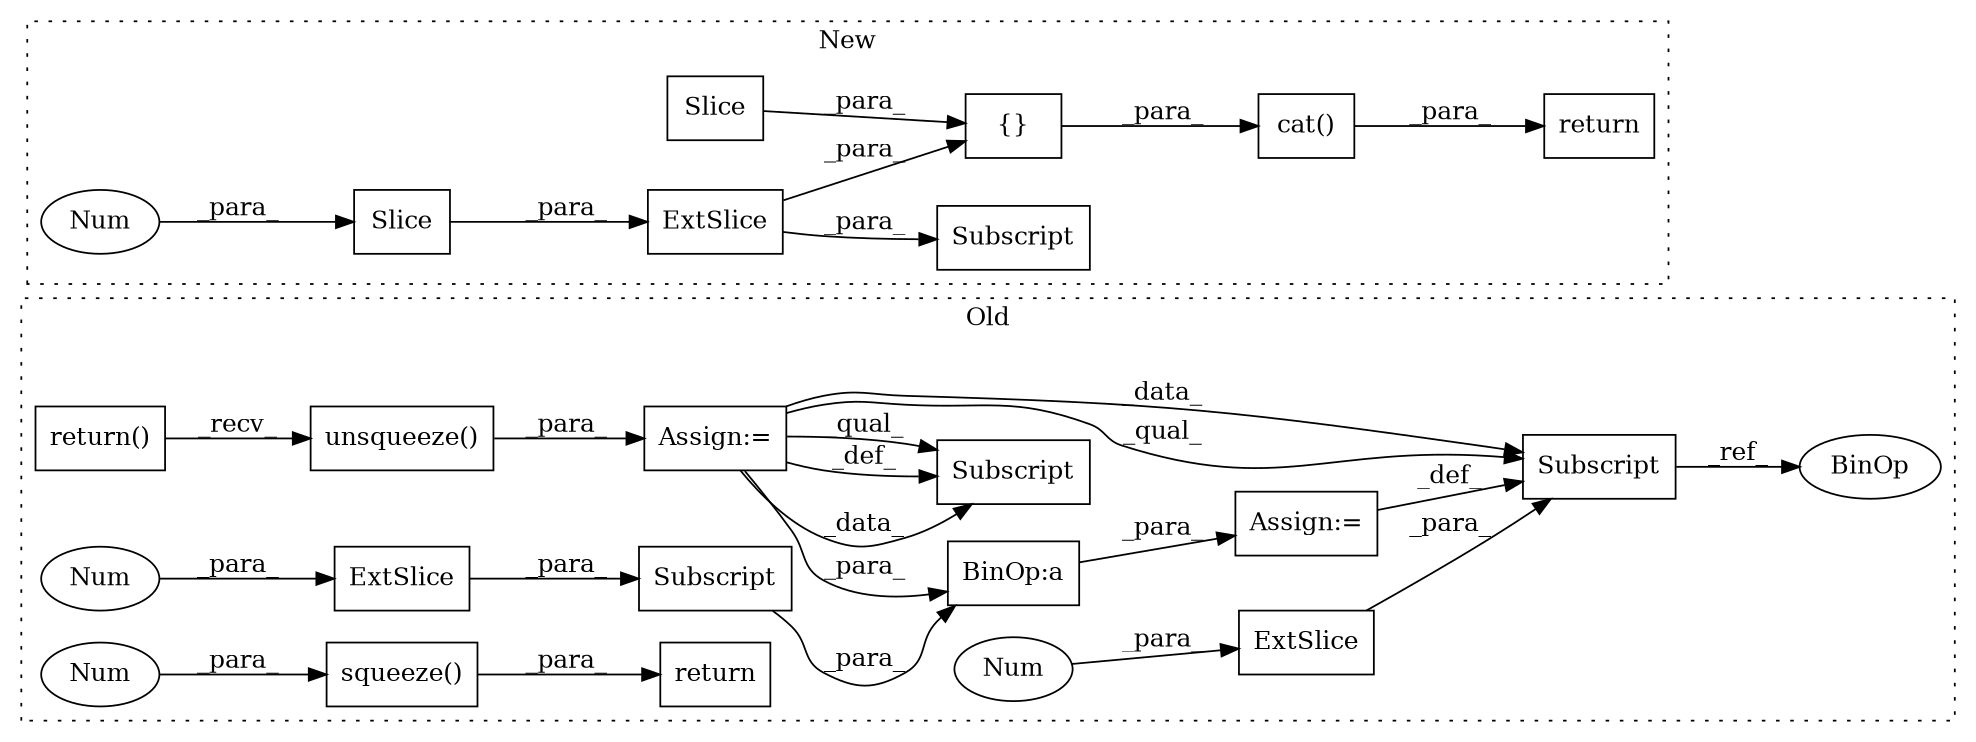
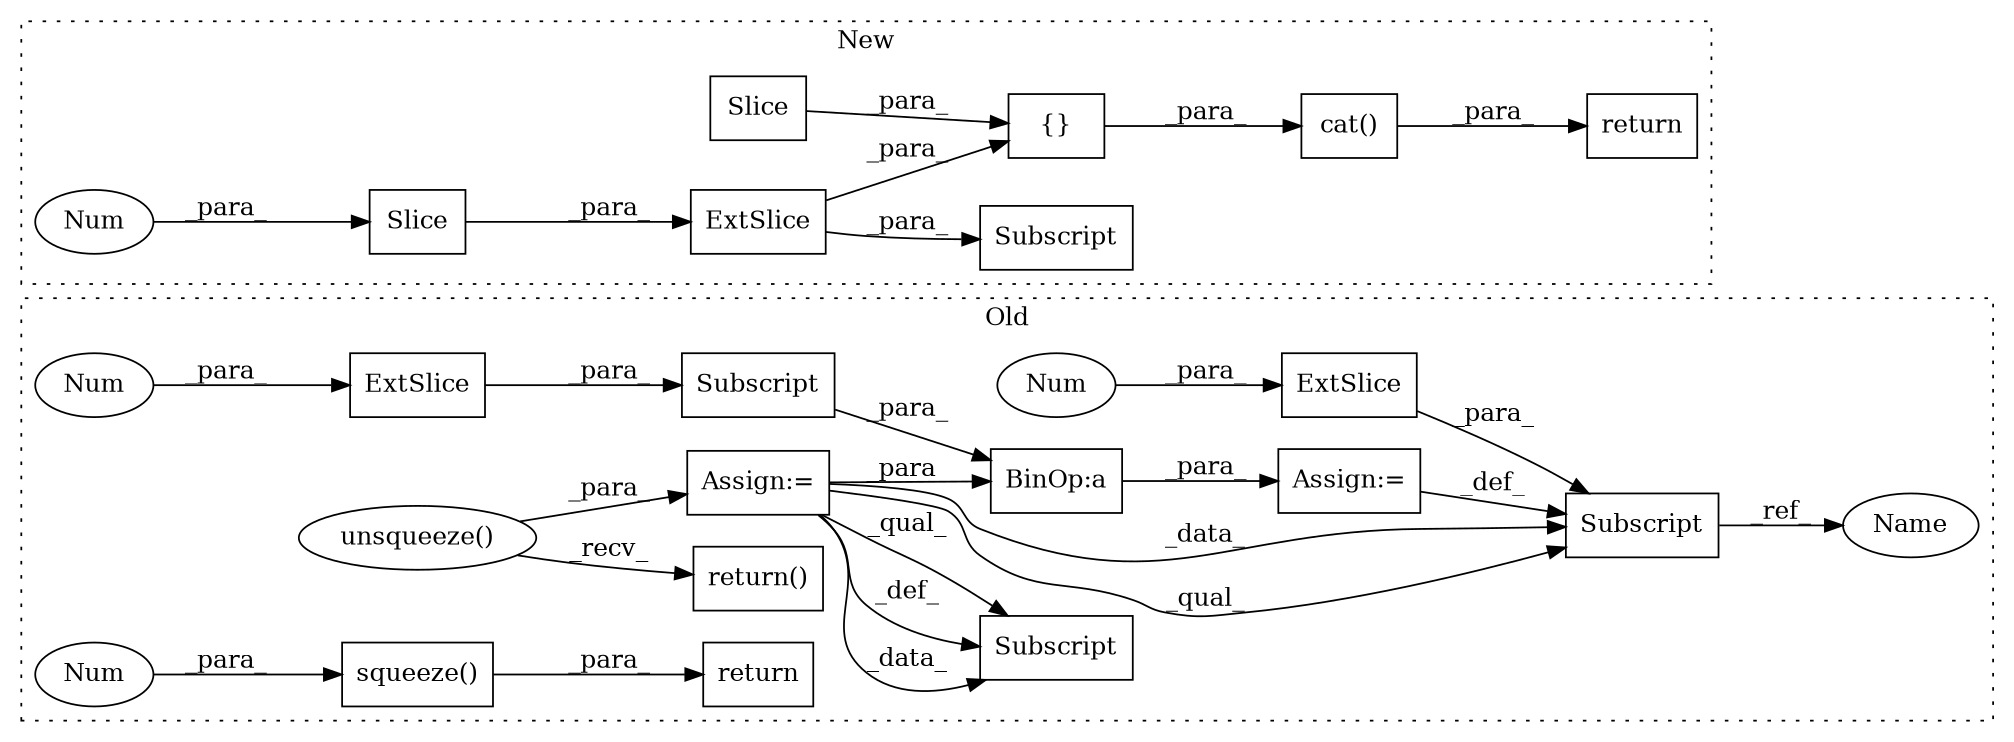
edge "return()" -> "unsqueeze()": reversed
node "unsqueeze()": shape box -> ellipse
node "BinOp": label "BinOp" -> "Name"
